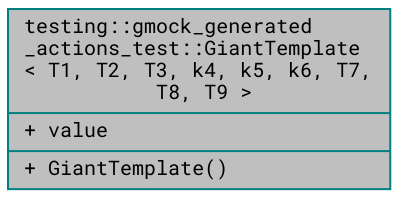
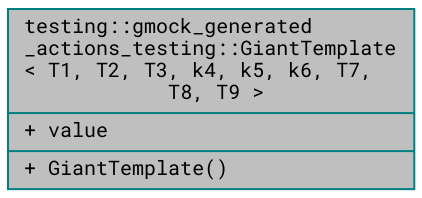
node "testing::gmock_generated": text "_actions_test::GiantTemplate" -> "_actions_testing::GiantTemplate"
